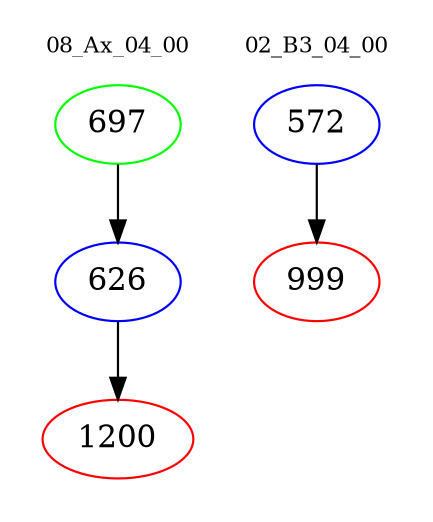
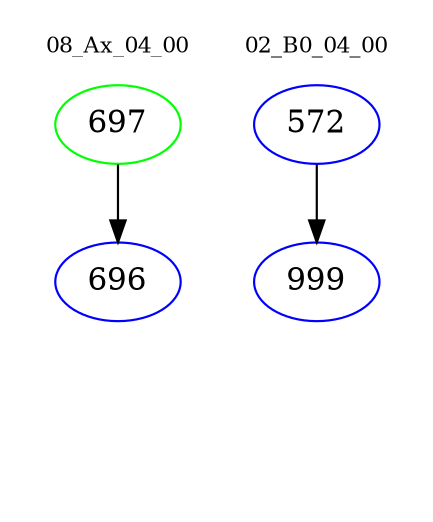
cluster "02_B3_04_00": label "02_B3_04_00" -> "02_B0_04_00"
node "626": label "626" -> "696"
node "999": color red -> blue
node "1200": removed
